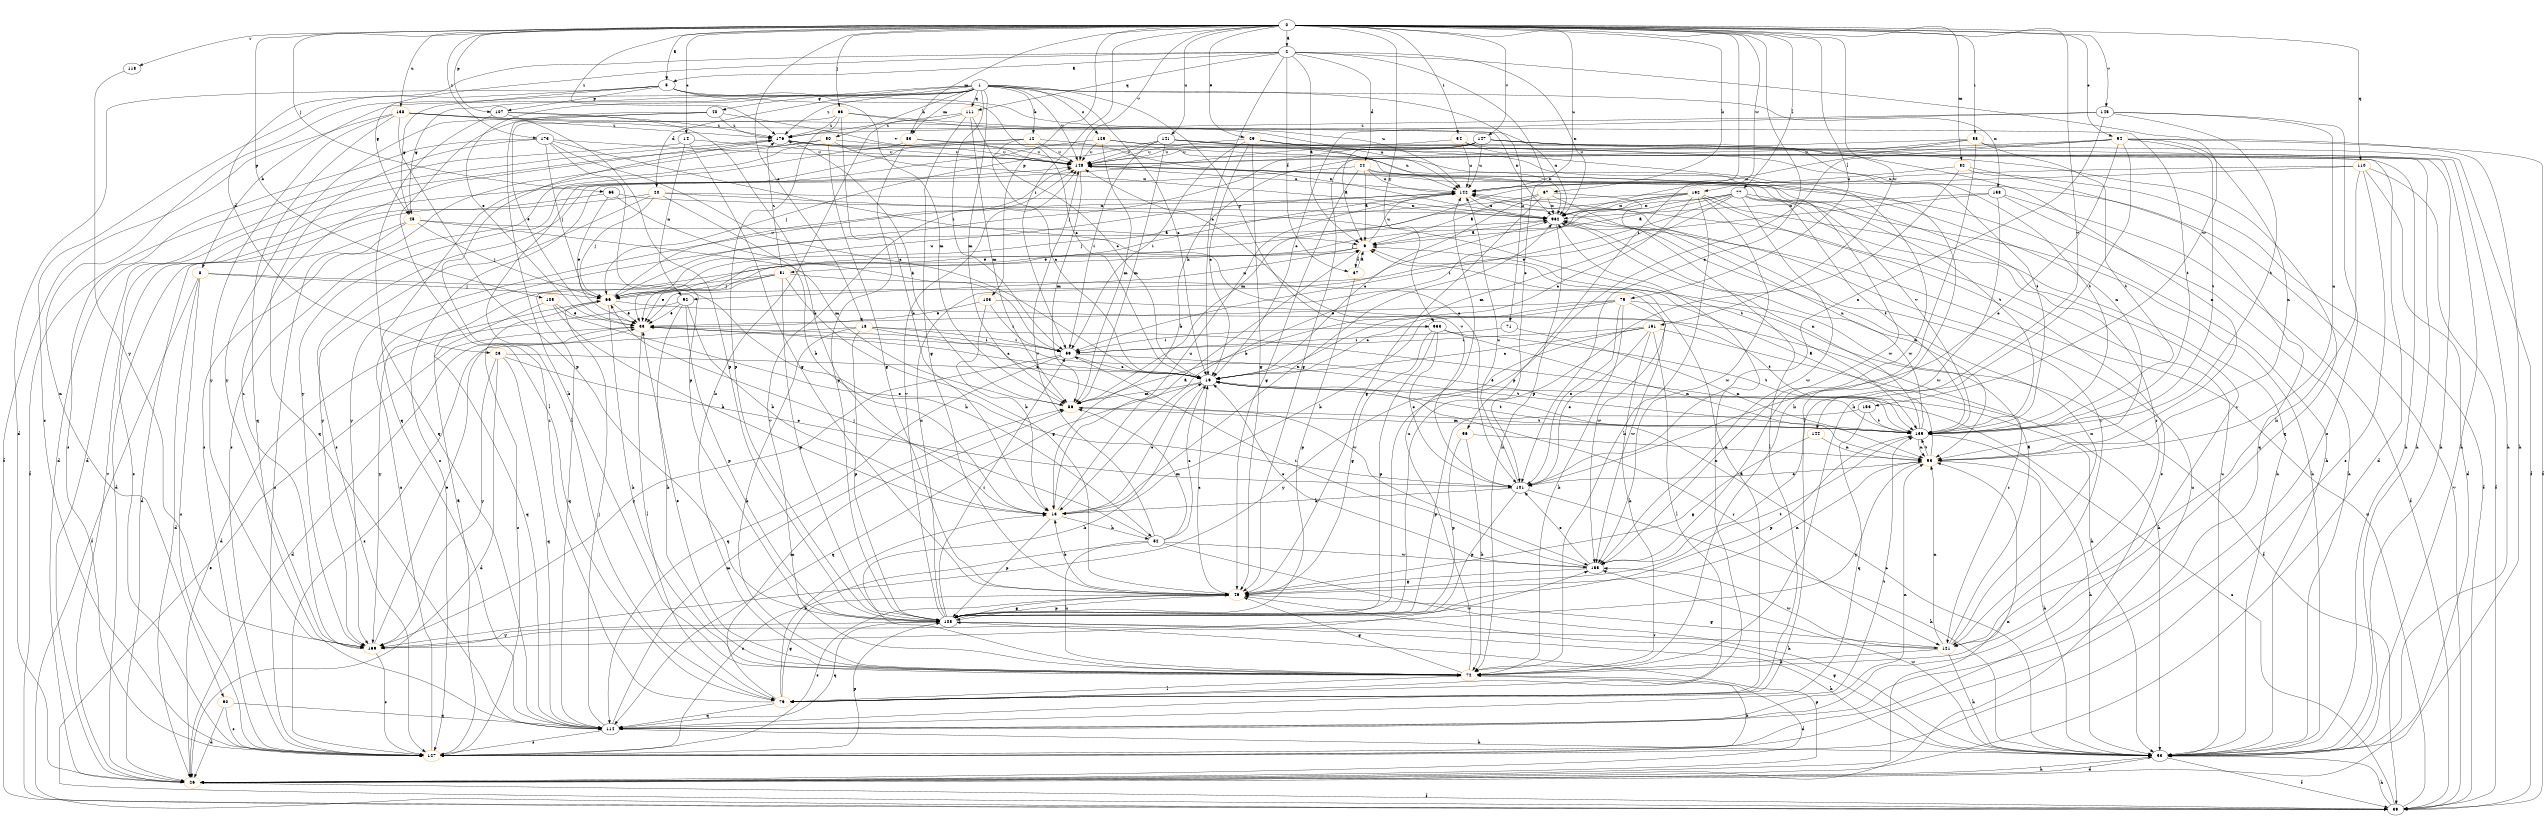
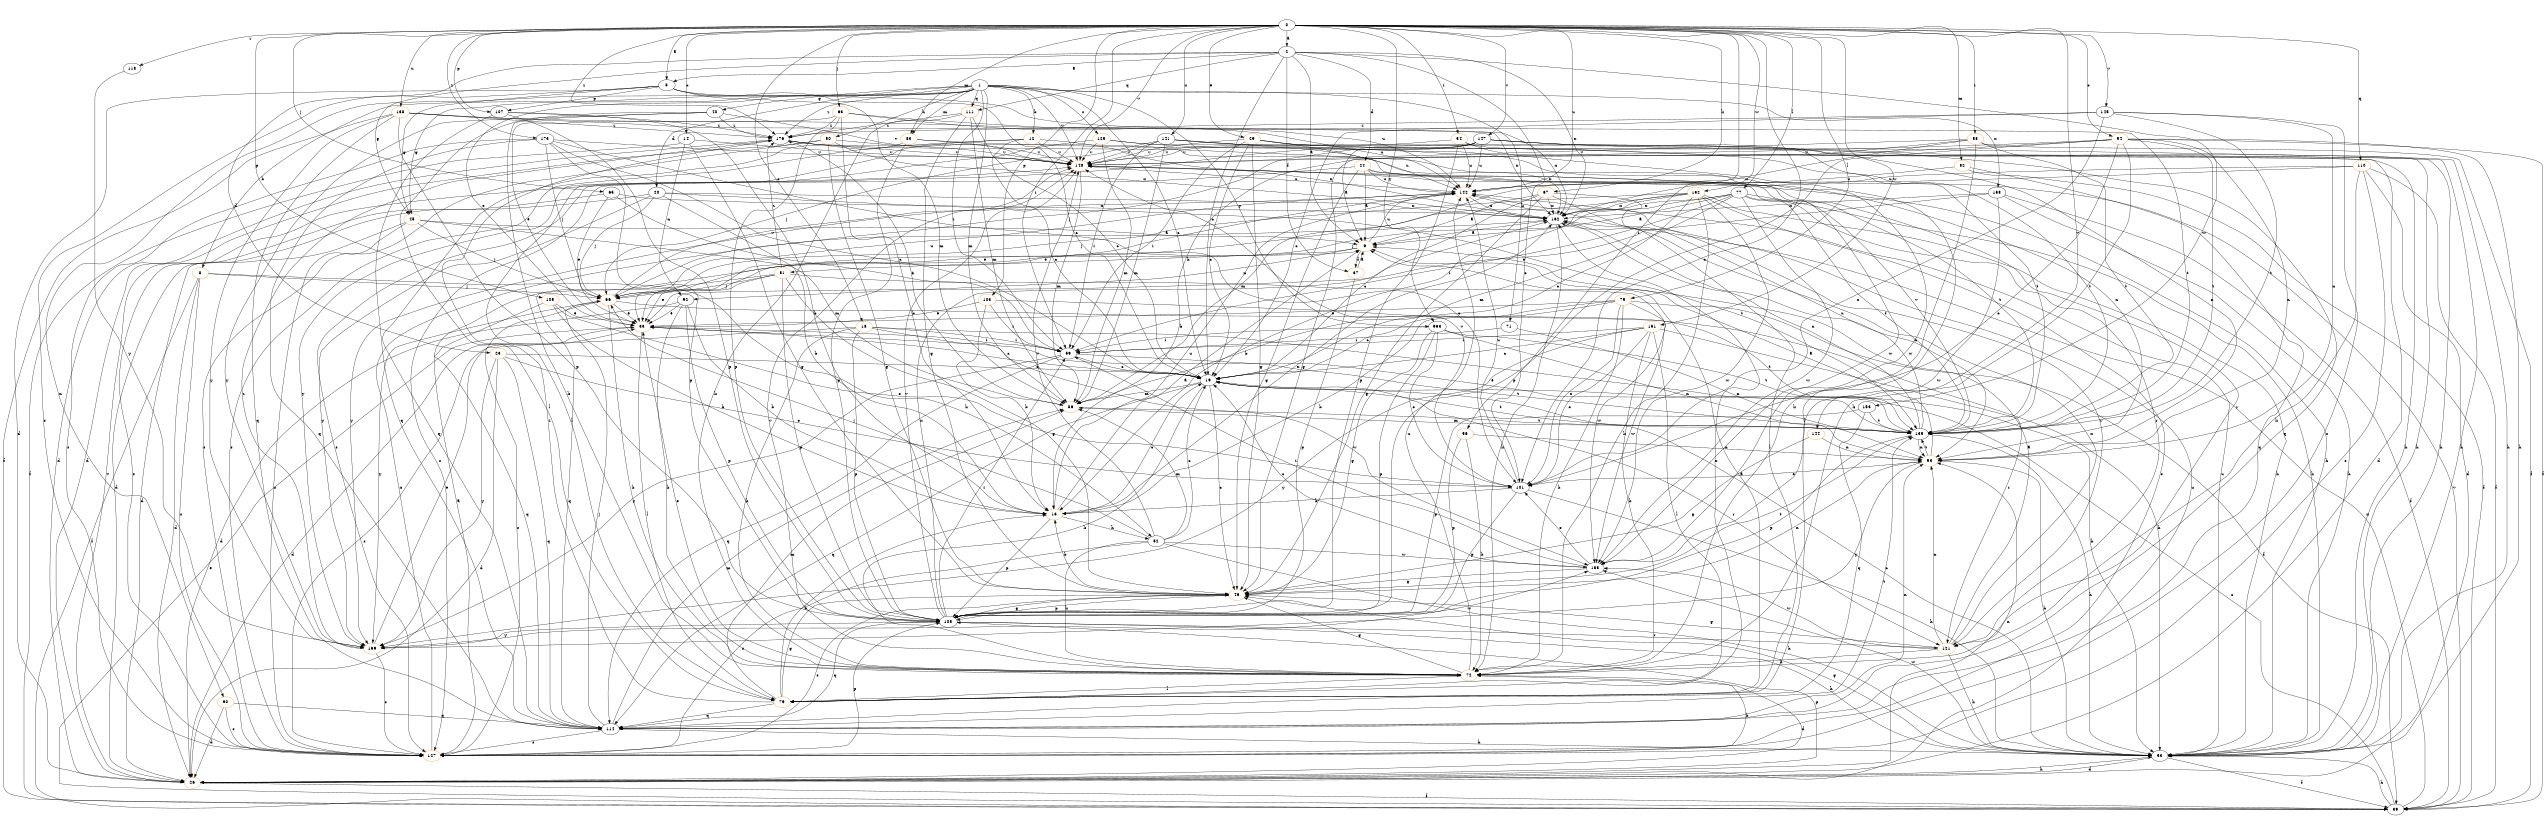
node "20": color darkorange -> black
node "962": label "962" -> "162"
edge "82" -> "108": now "54" -> "108"
edge "46" -> "19": reversed
